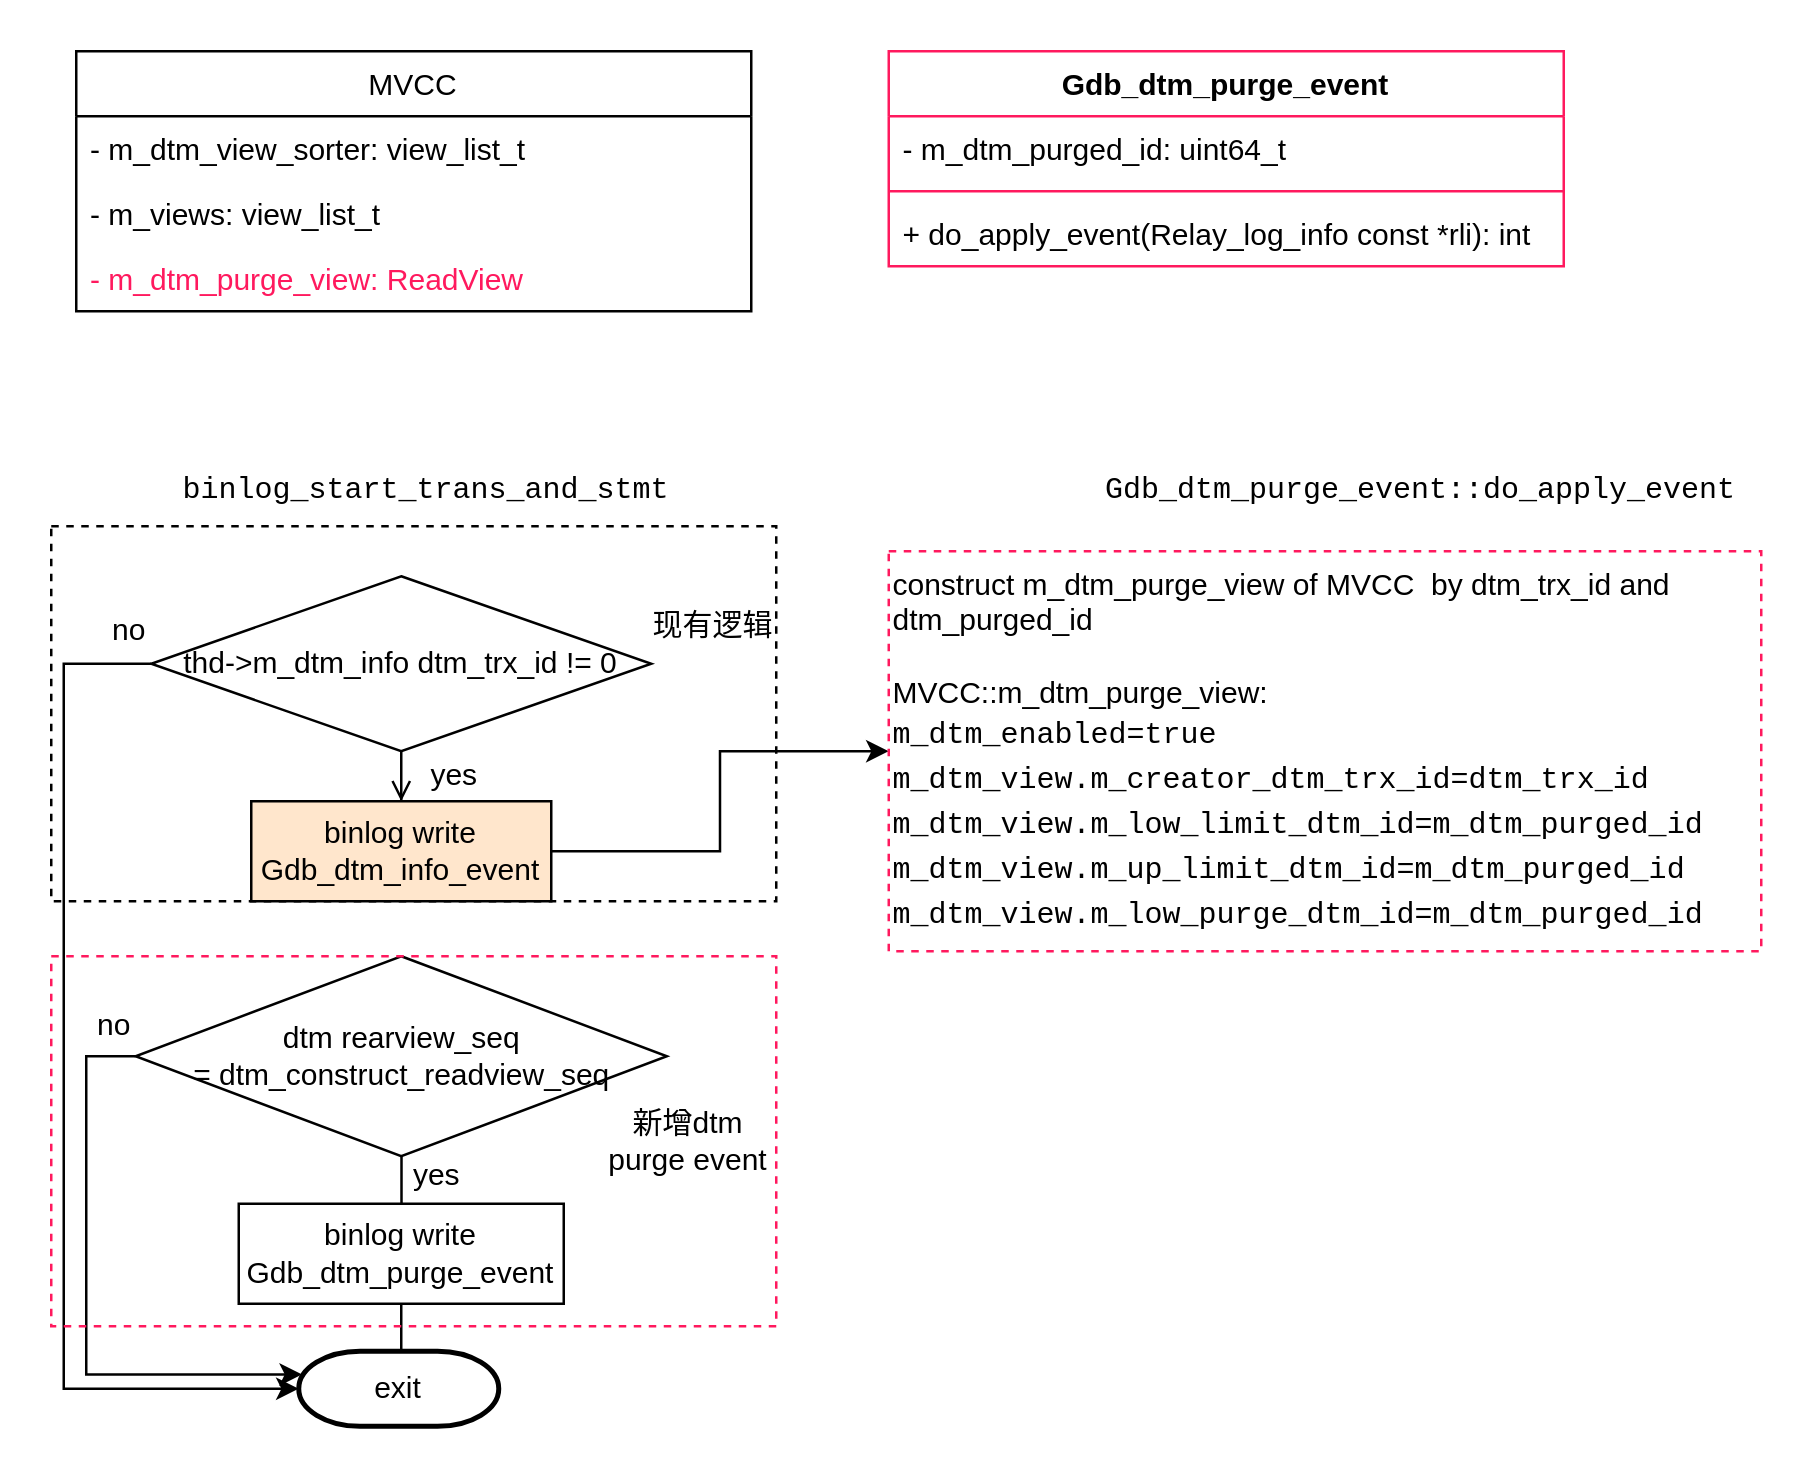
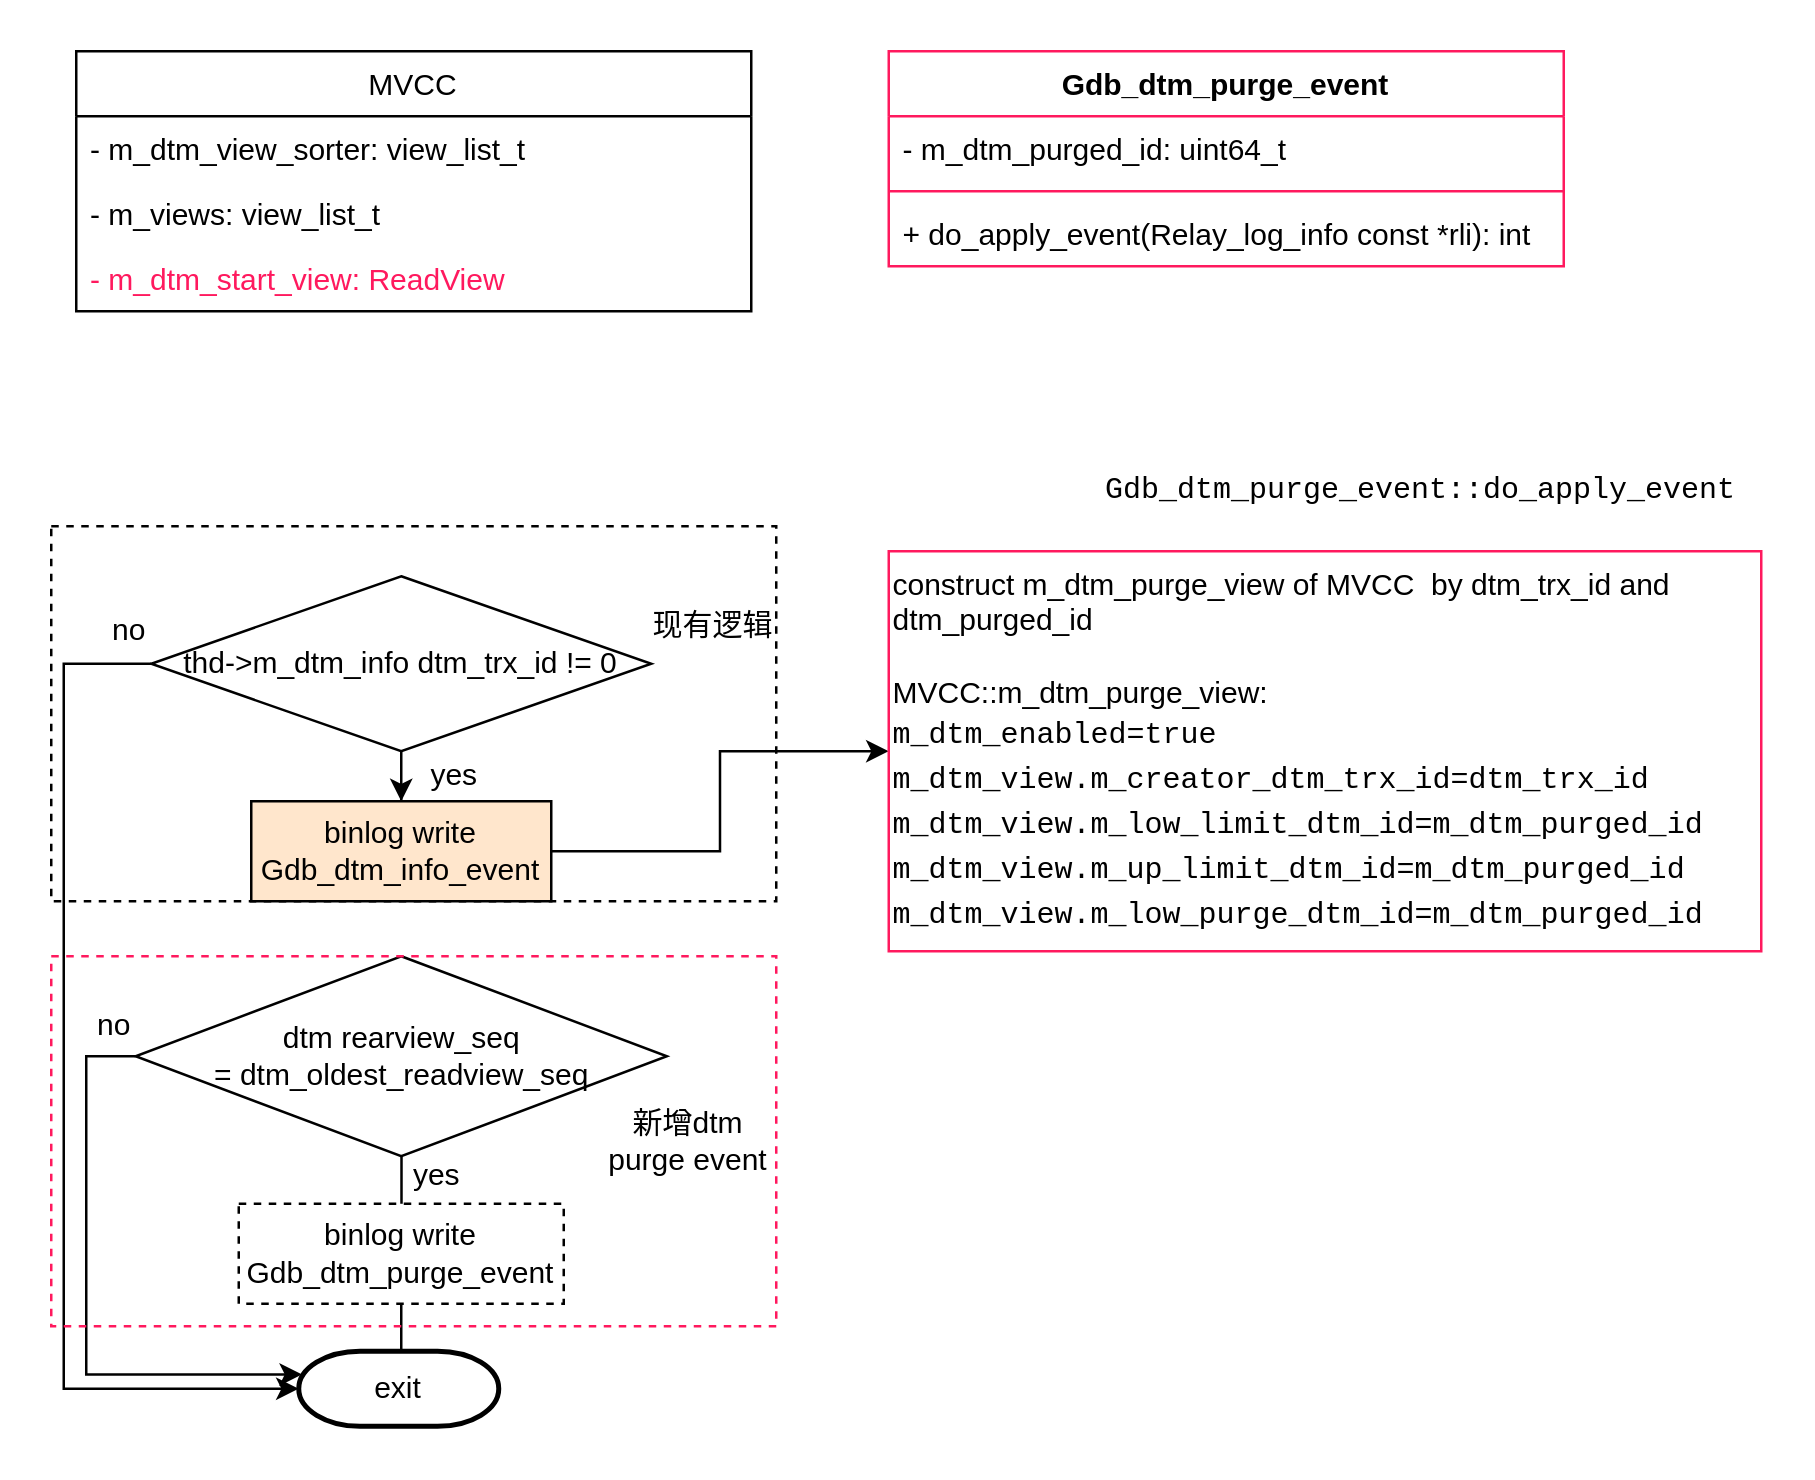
node "- m_dtm_purge_view: ReadView": label "- m_dtm_purge_view: ReadView" -> "- m_dtm_start_view: ReadView"
node "binlog_start_trans_and_stmt": removed
node "construct m_dtm_purge_view of MVCC by dtm_trx_id and dtm_purged_id MVCC::m_dtm_purge_view: m_dtm_enabled=true m_dtm_view.m_creator_dtm_trx_id=dtm_trx_id m_dtm_view.m_low_limit_dtm_id=m_dtm_purged_id m_dtm_view.m_up_limit_dtm_id=m_dtm_purged_id m_dtm_view.m_low_purge_dtm_id=m_dtm_purged_id": style dashed -> solid
edge "thd->m_dtm_info dtm_trx_id != 0" -> "binlog write Gdb_dtm_info_event": arrowhead open -> classic
node "dtm rearview_seq = dtm_construct_readview_seq": label "dtm rearview_seq = dtm_construct_readview_seq" -> "dtm rearview_seq = dtm_oldest_readview_seq"
node "binlog write Gdb_dtm_purge_event": style solid -> dashed
